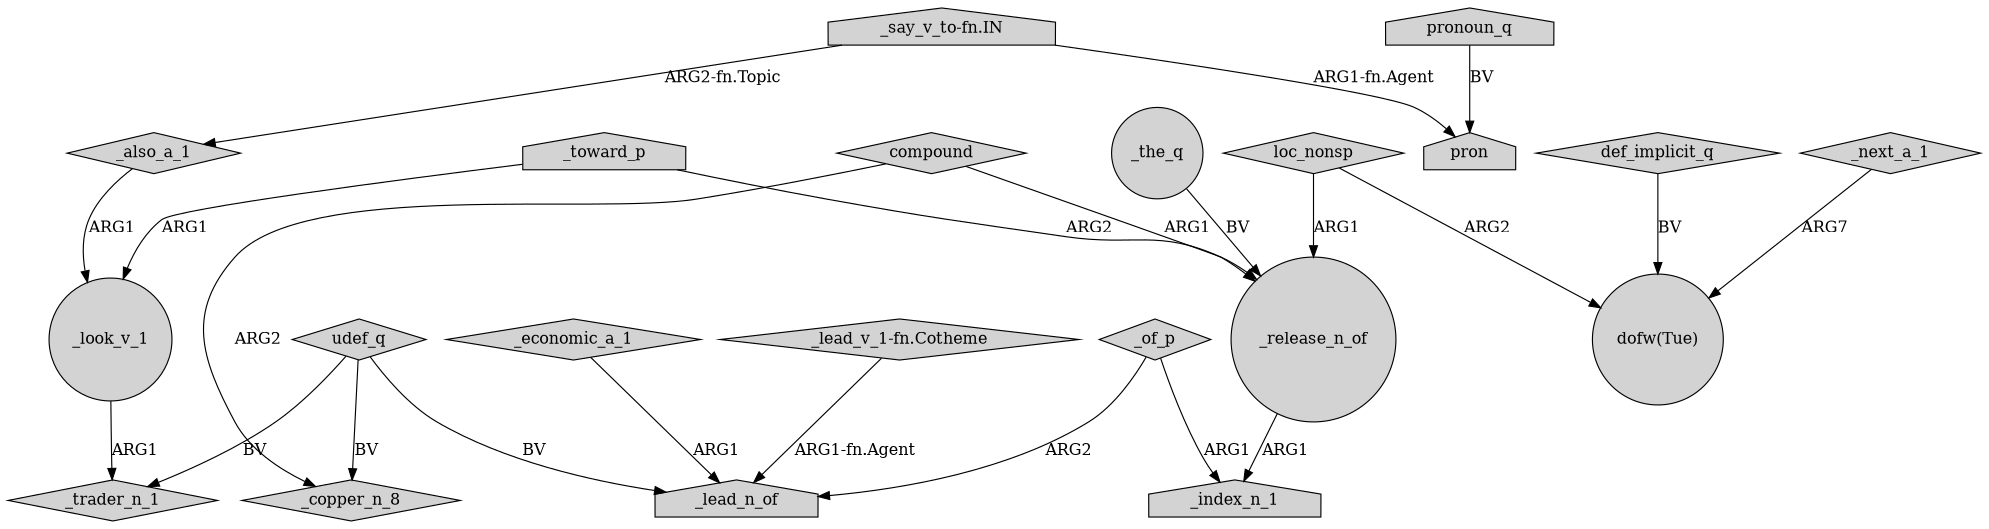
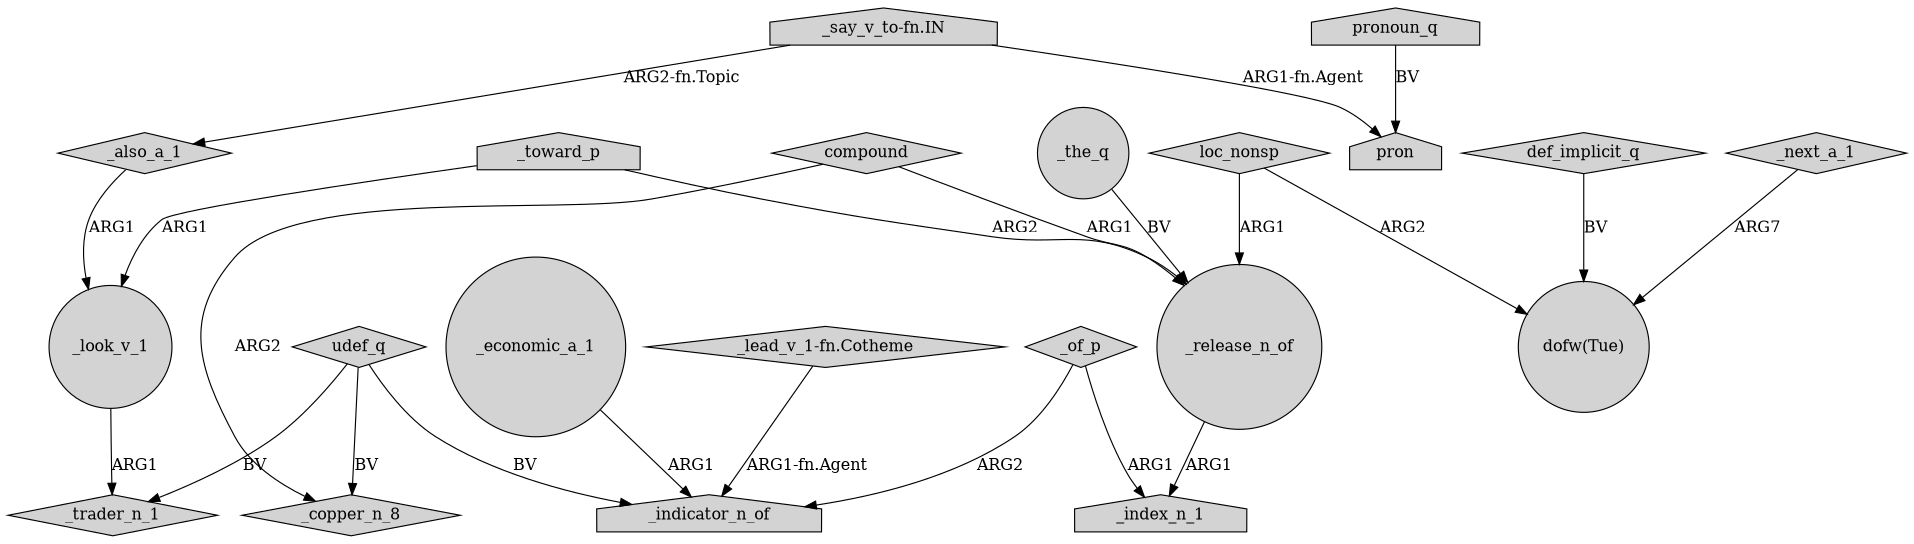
node "_economic_a_1": shape diamond -> circle
node "_lead_n_of": label "_lead_n_of" -> "_indicator_n_of"
